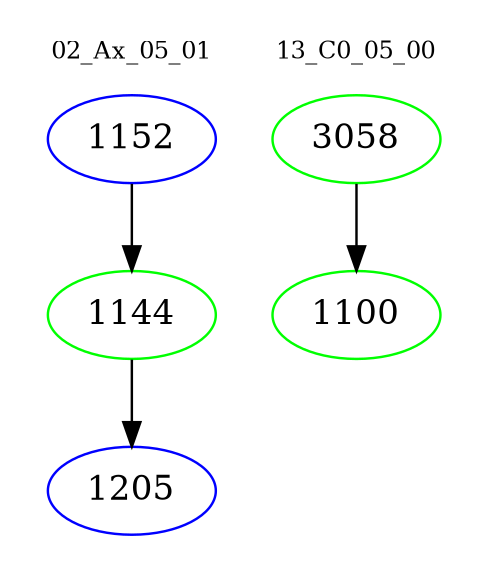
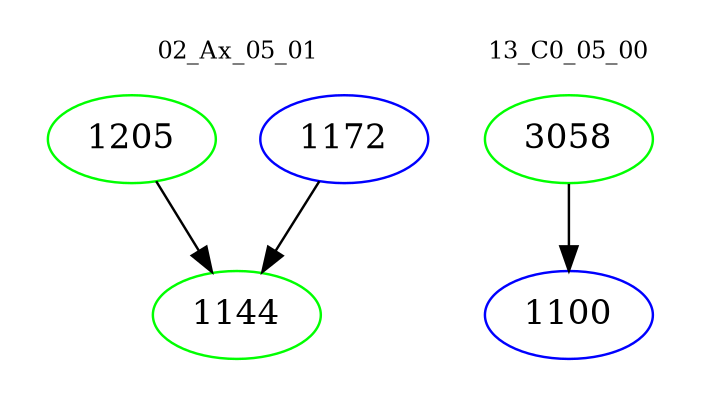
node "1152": label "1152" -> "1172"
node "1100": color green -> blue
edge "1144" -> "1205": reversed
node "1205": color blue -> green
